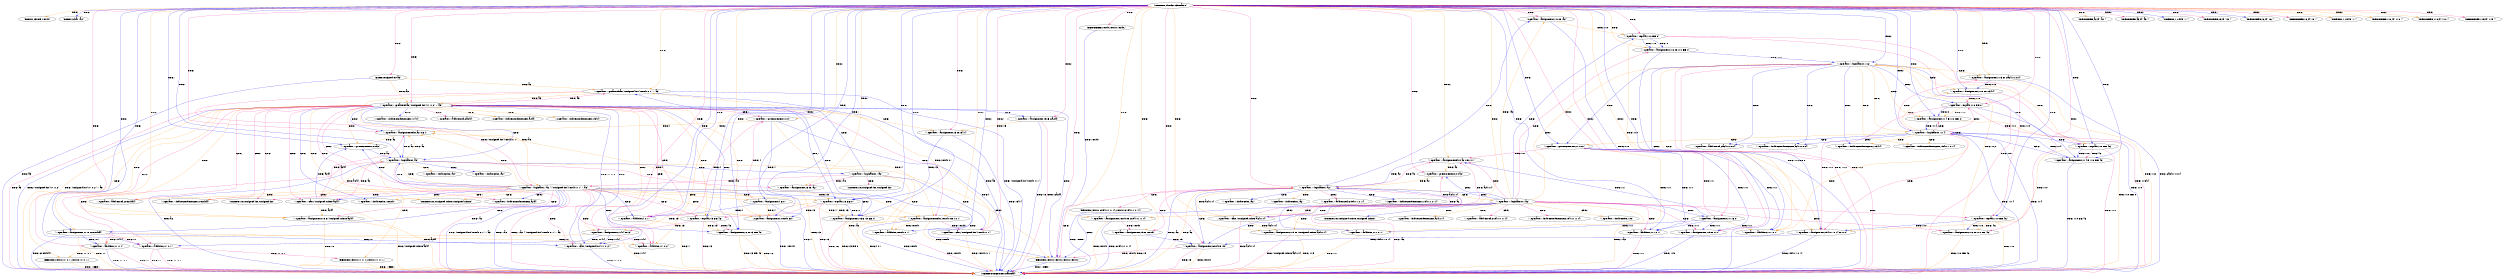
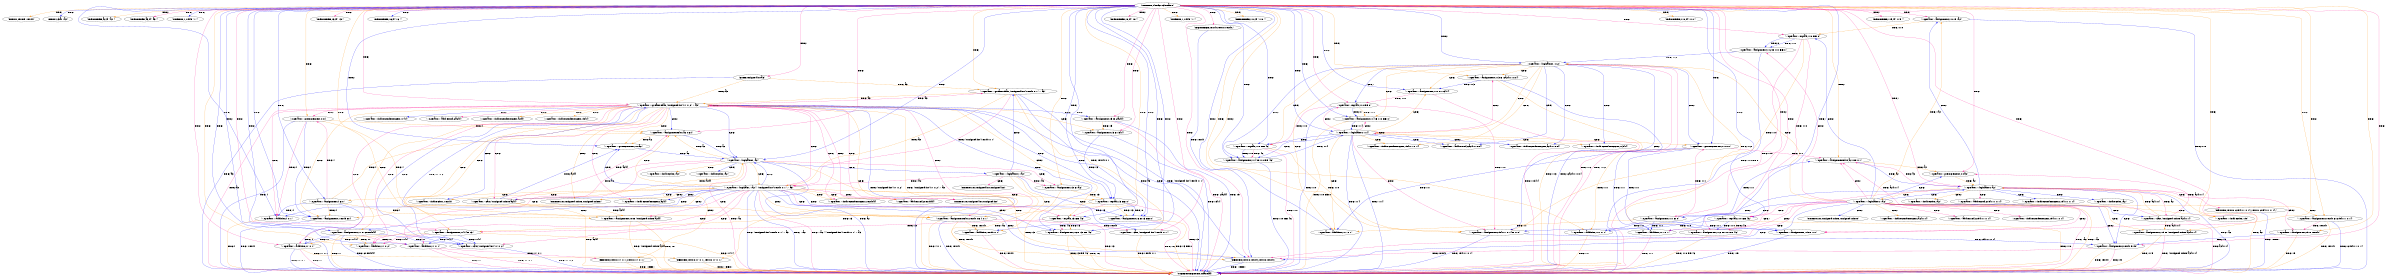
edge "(METHOD,do_rfc1035_name)" -> "(<operator>.assignment,v12 = v10 == 0)": now "(METHOD,do_rfc1035_name)" -> "(<operator>.indirection,*v9)"
